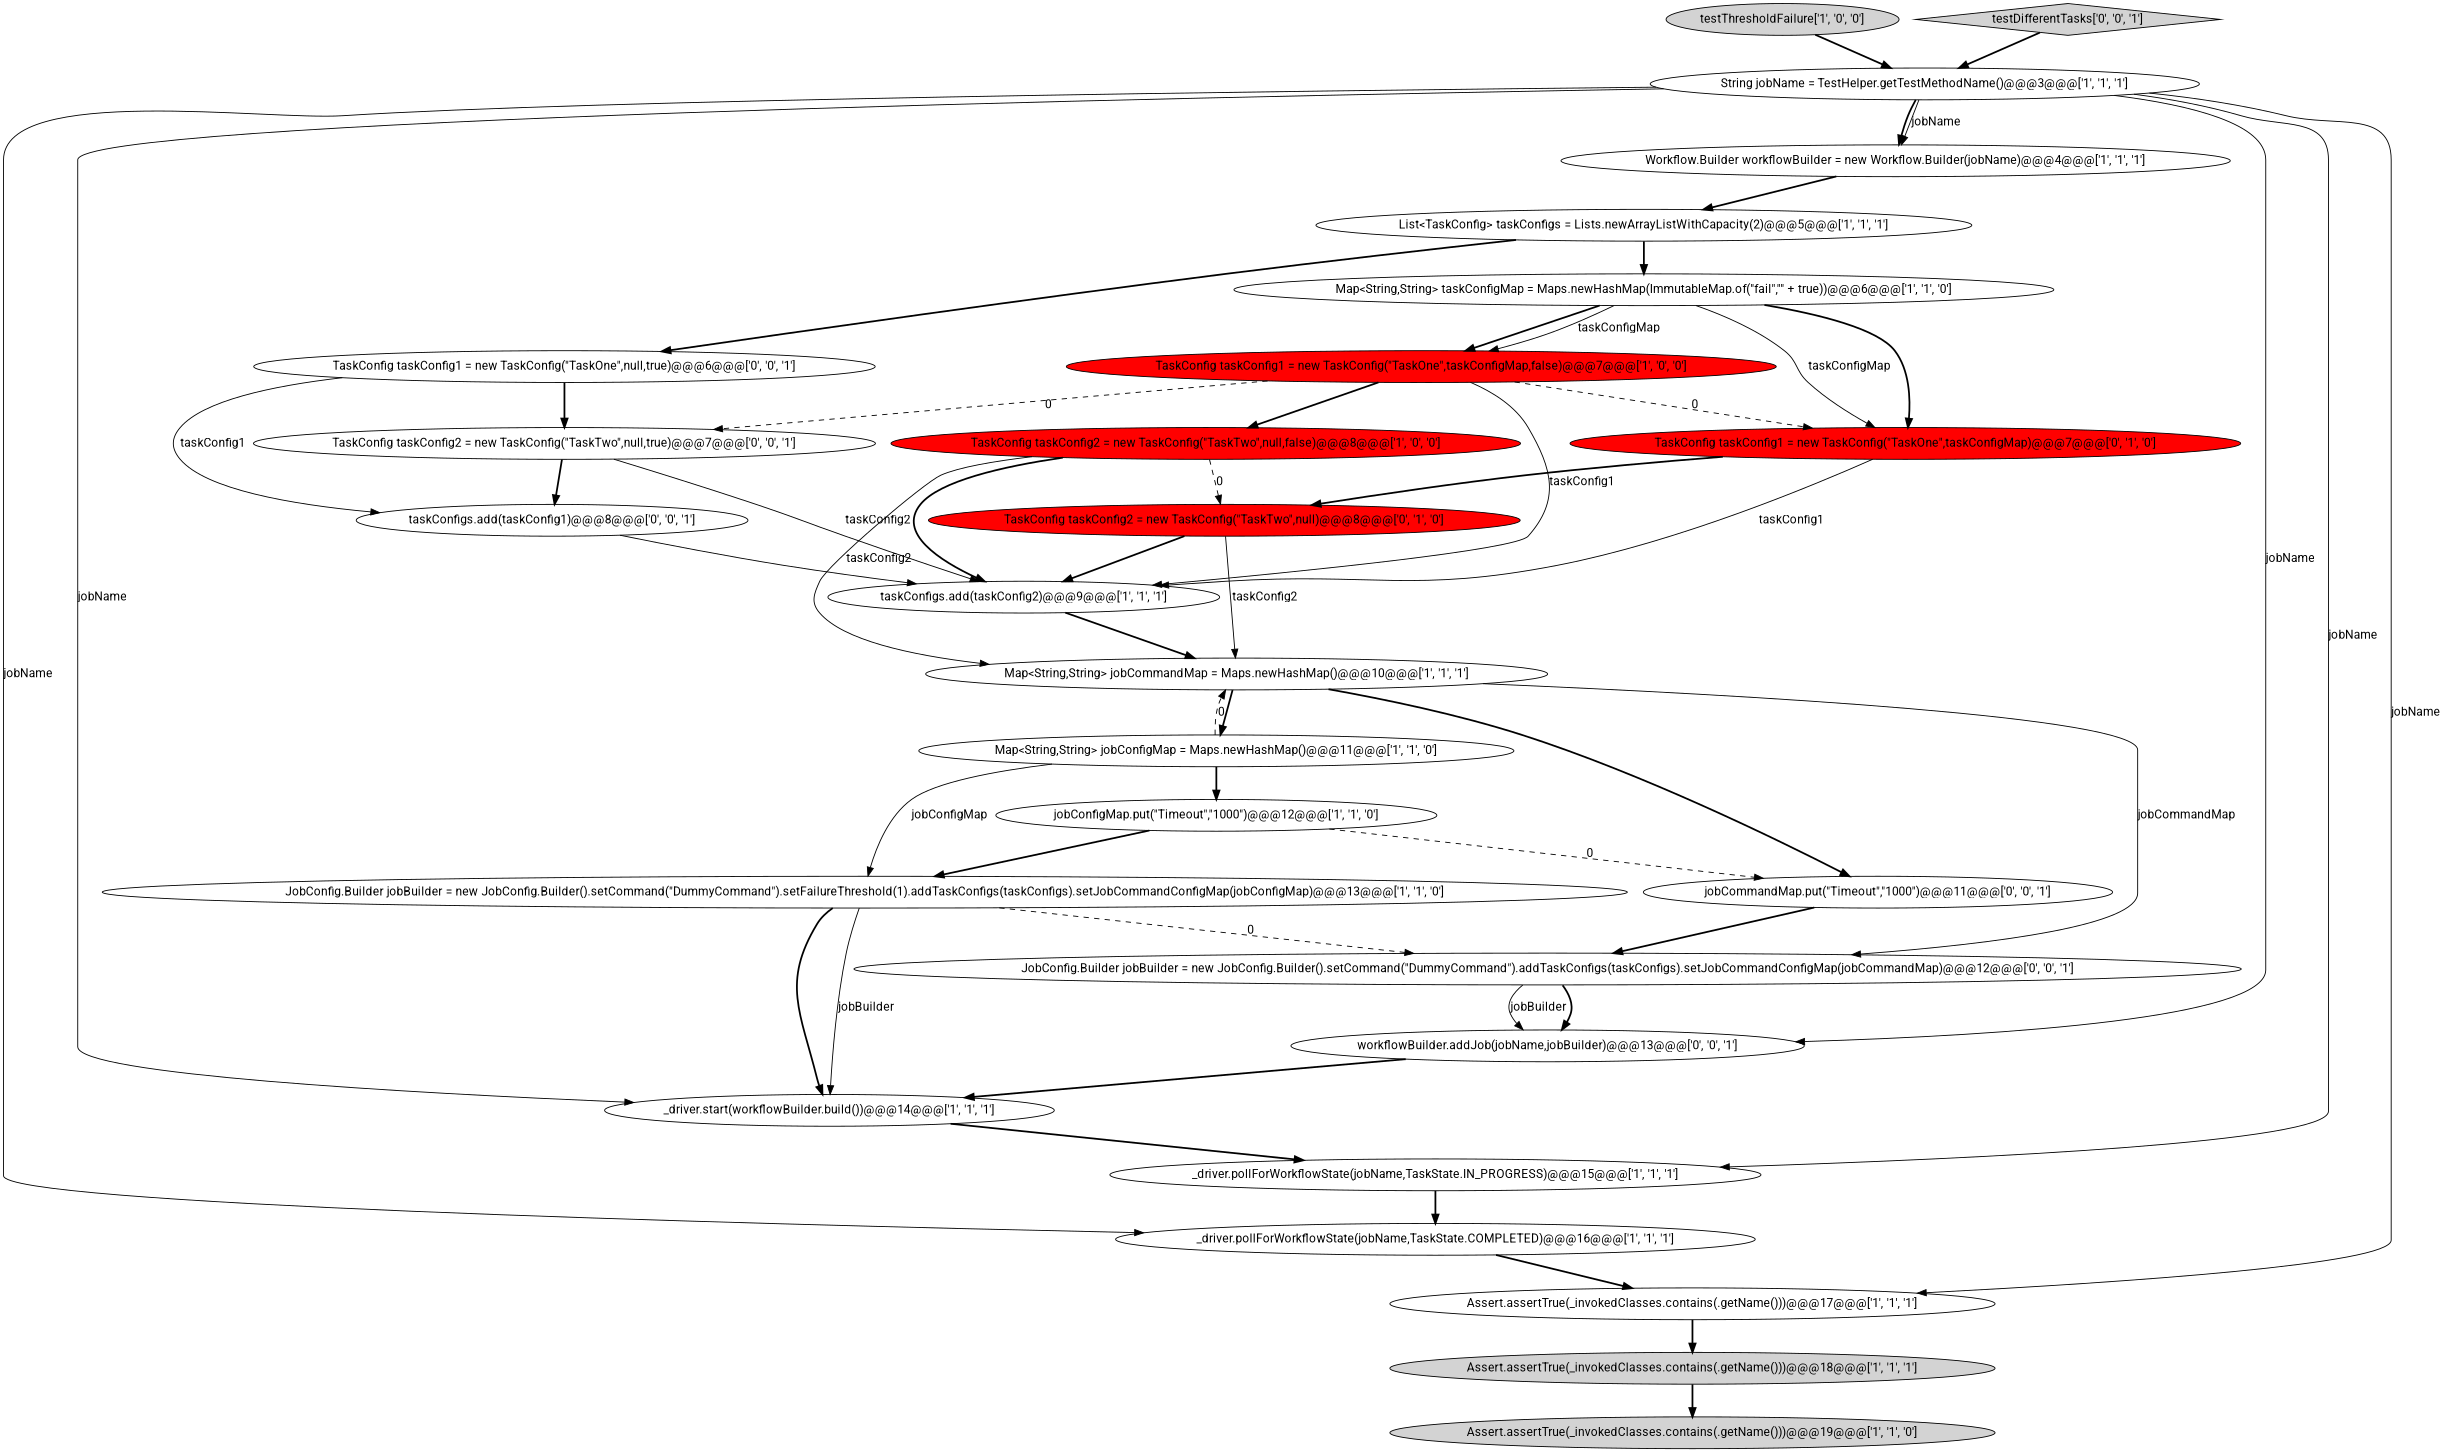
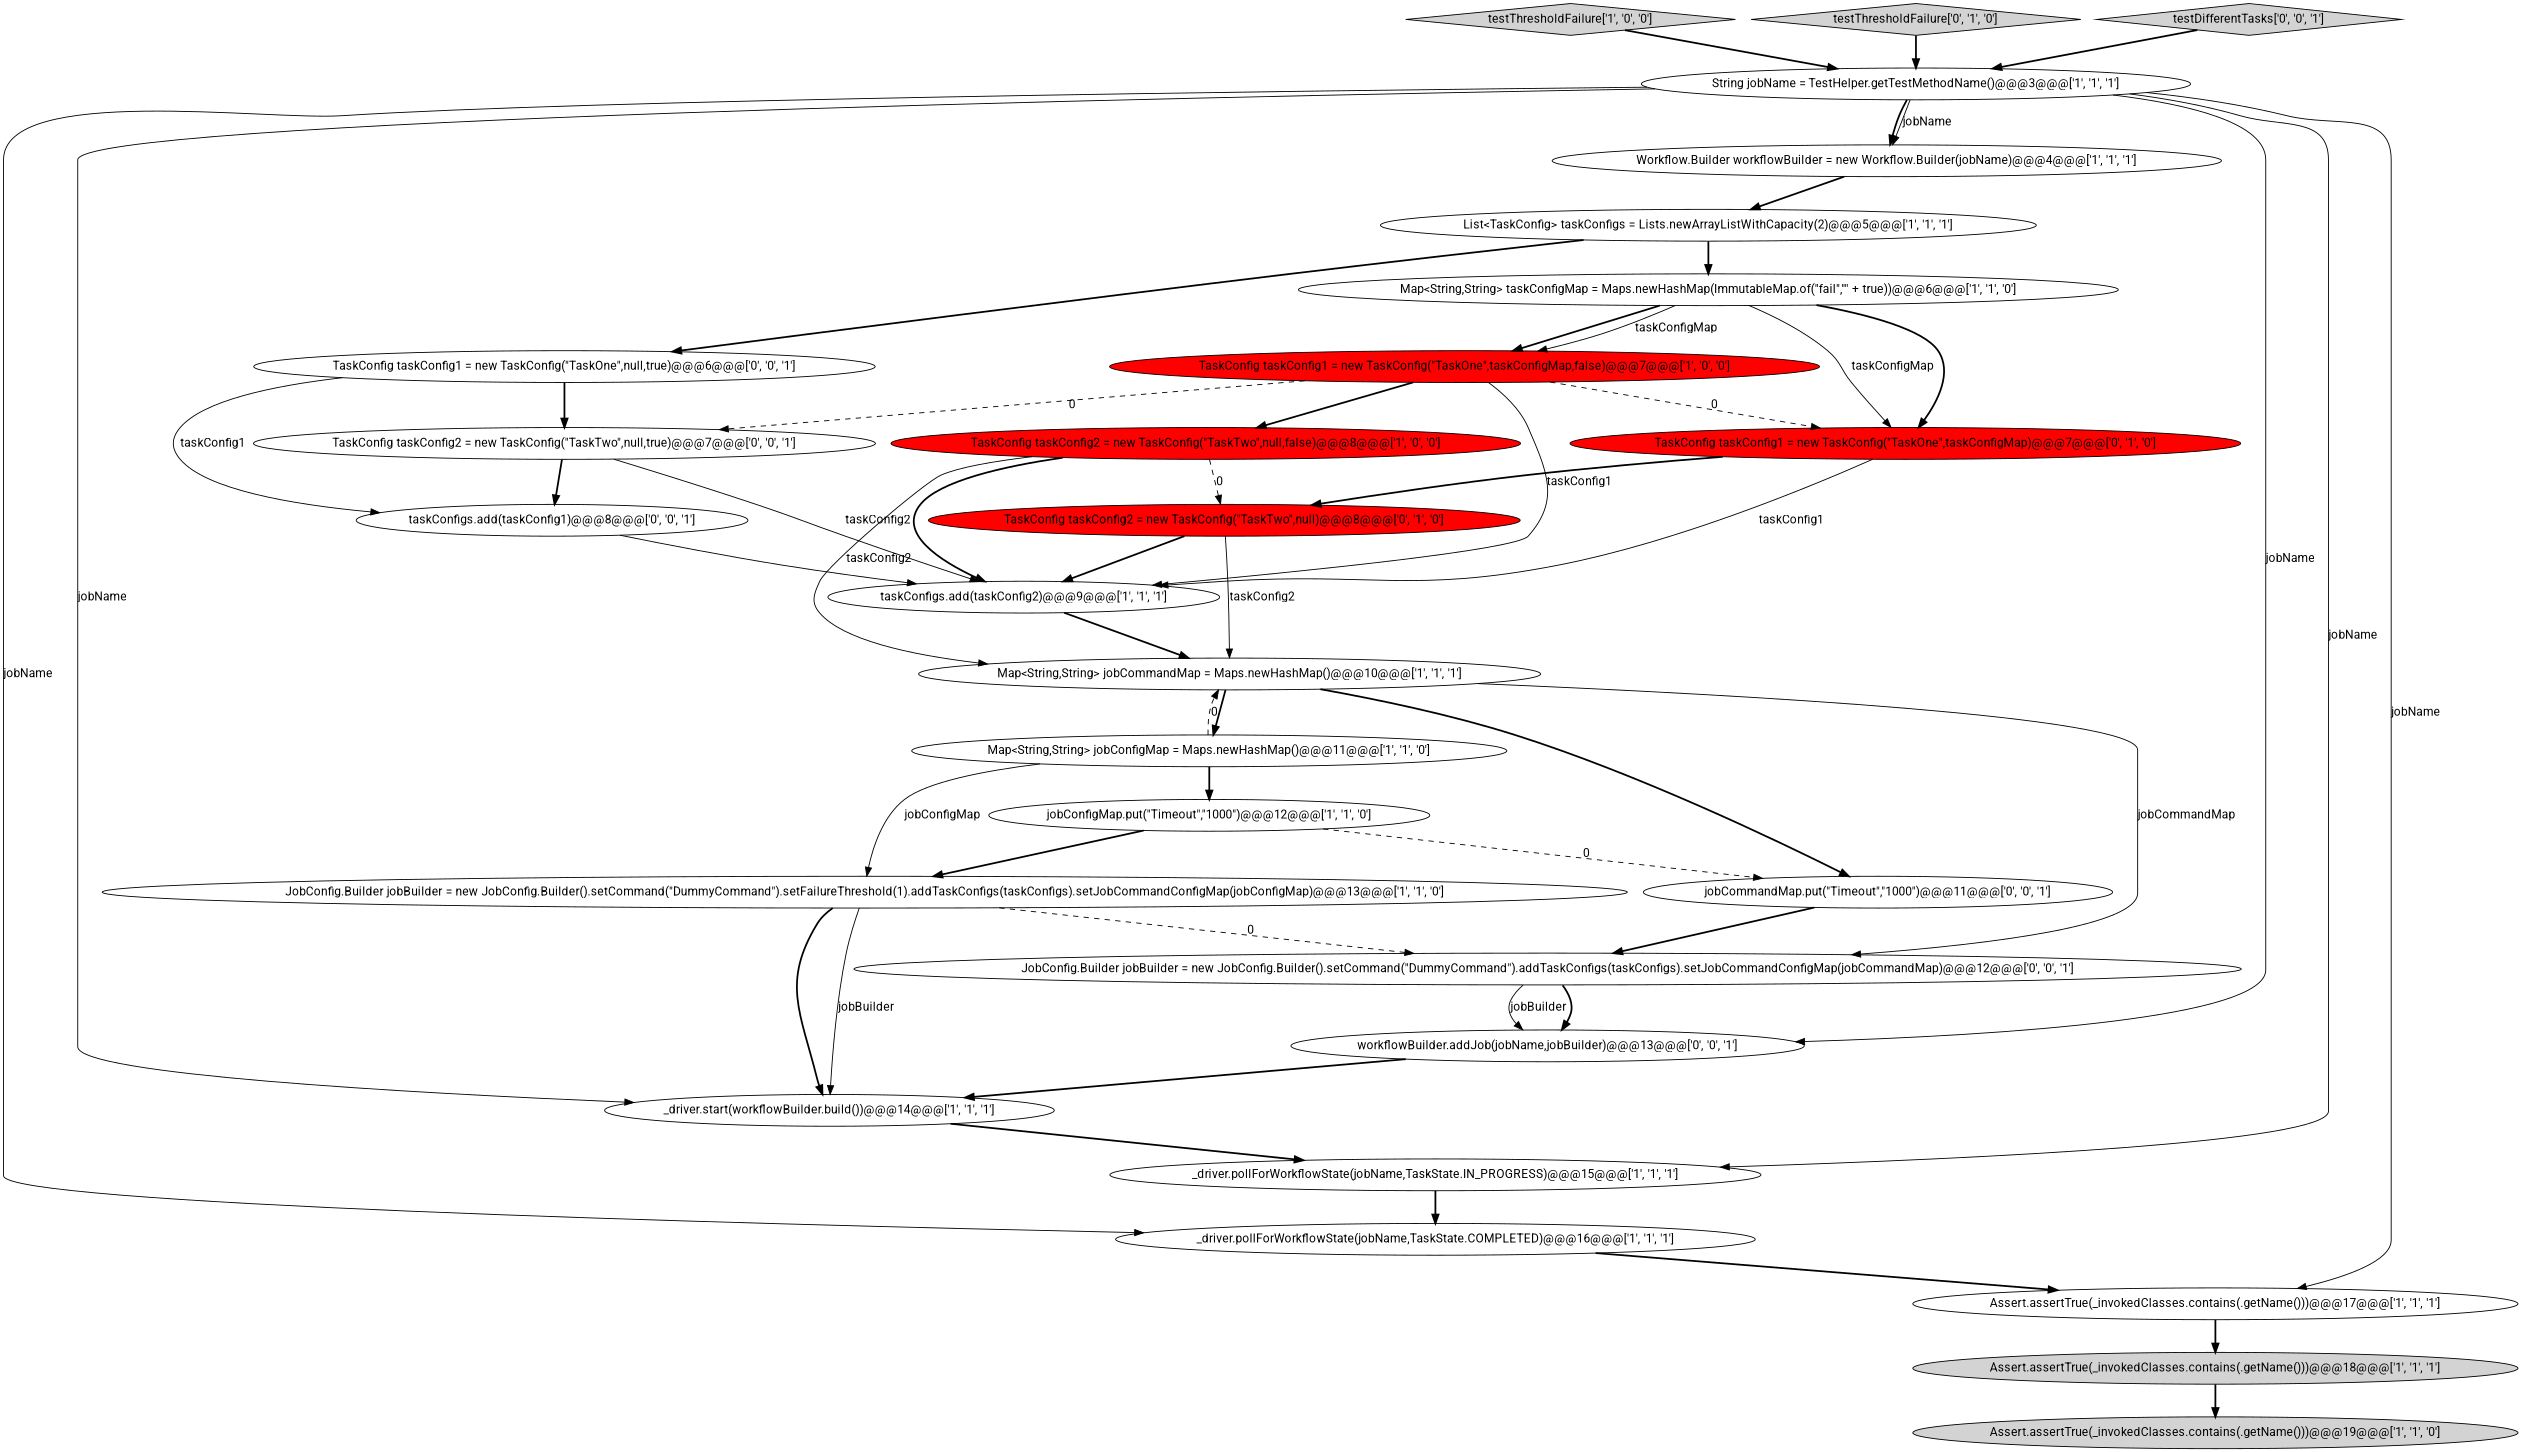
node "testThresholdFailure['1', '0', '0']": shape ellipse -> diamond
node "testThresholdFailure['0', '1', '0']": added
